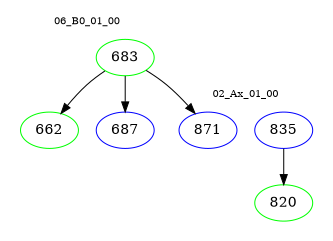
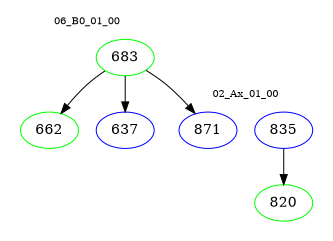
node "687": label "687" -> "637"
